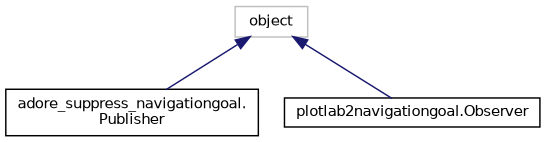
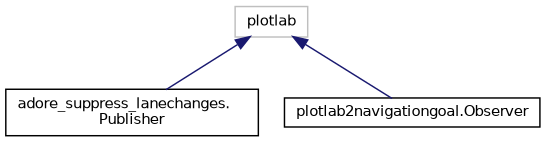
node "object": label "object" -> "plotlab"
node "adore_suppress_navigationgoal. Publisher": label "adore_suppress_navigationgoal. Publisher" -> "adore_suppress_lanechanges. Publisher"
